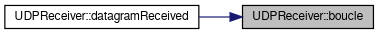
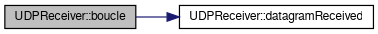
edge "UDPReceiver::datagramReceived" -> "UDPReceiver::boucle": reversed
